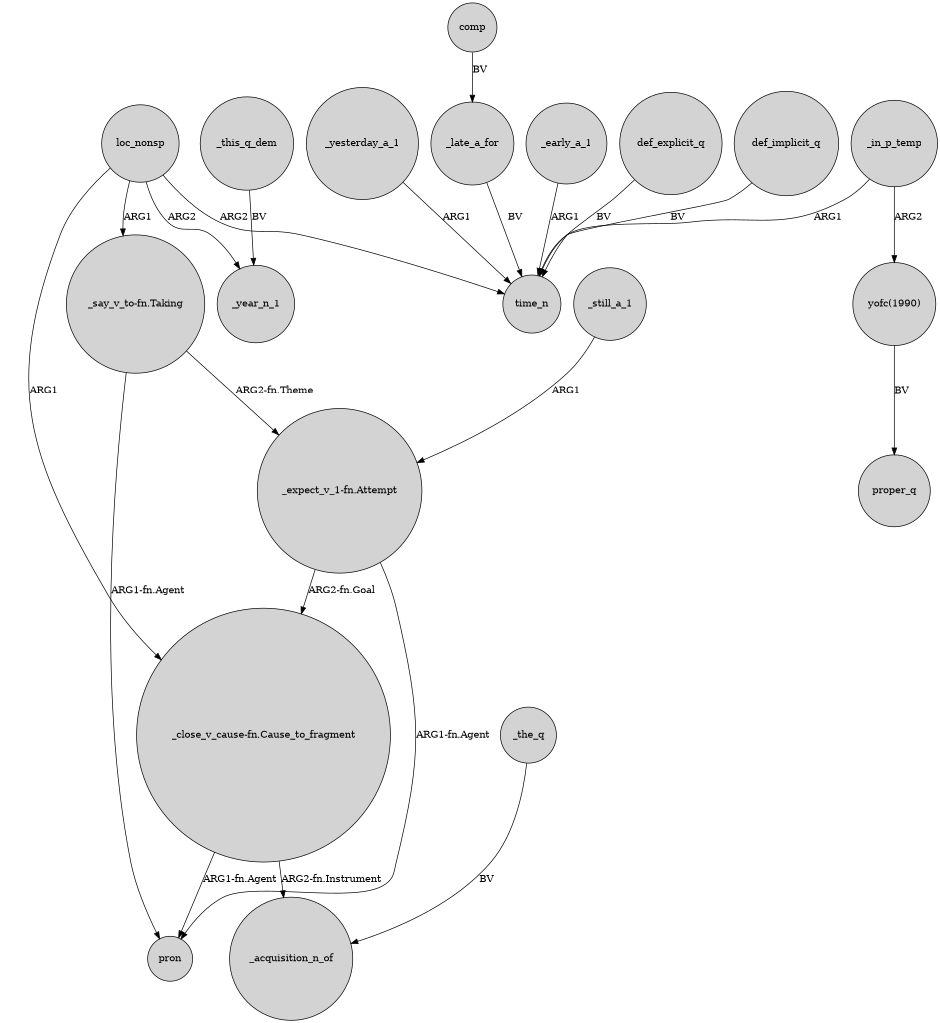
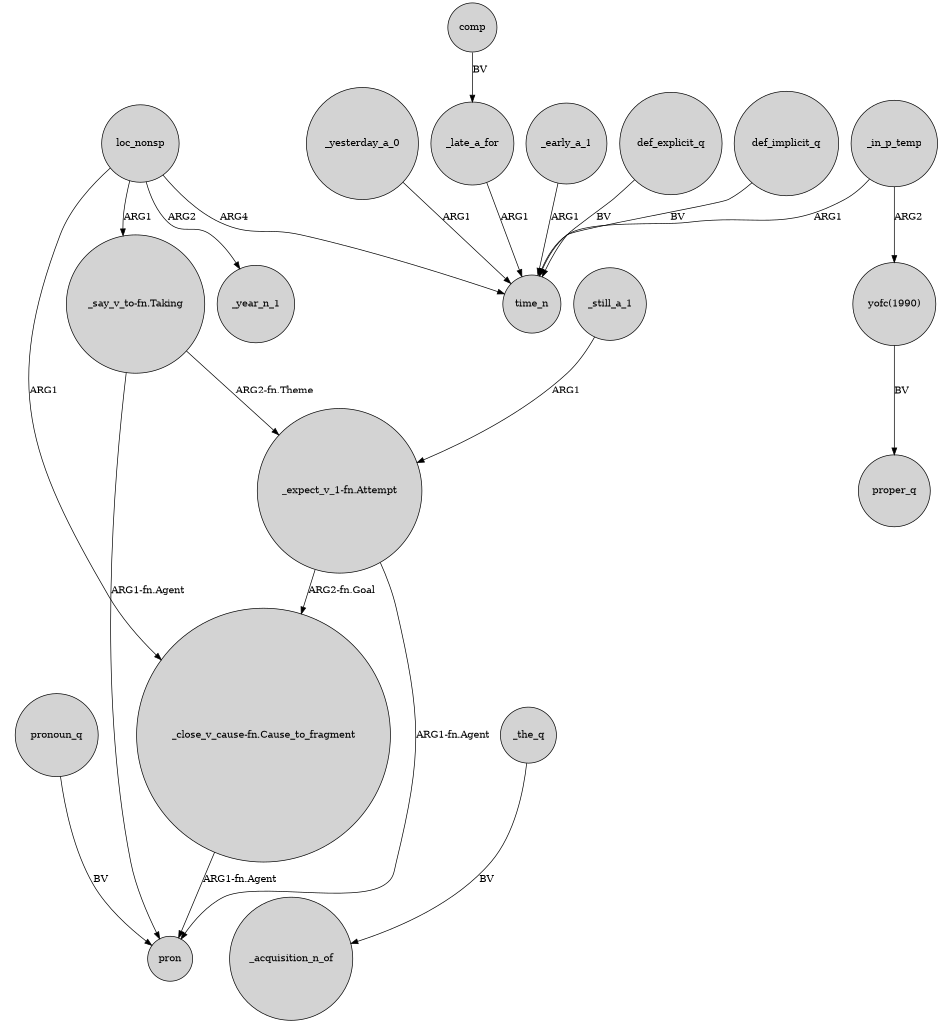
node "_this_q_dem": removed
node "_yesterday_a_1": label "_yesterday_a_1" -> "_yesterday_a_0"
edge "loc_nonsp" -> "time_n": label "ARG2" -> "ARG4"
edge "_late_a_for" -> "time_n": label "BV" -> "ARG1"
node "pronoun_q": added
edge "_close_v_cause-fn.Cause_to_fragment" -> "_acquisition_n_of": removed, label "ARG2-fn.Instrument"
